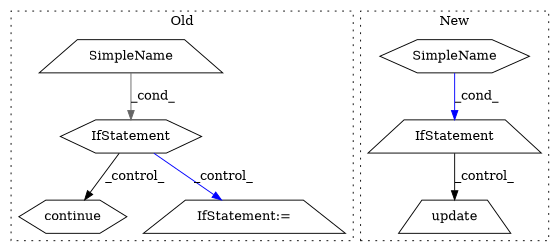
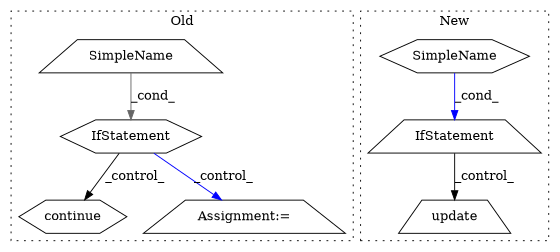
node "IfStatement:=": label "IfStatement:=" -> "Assignment:="
